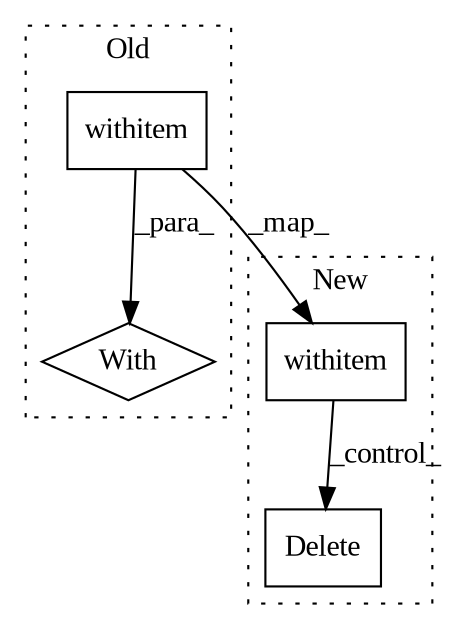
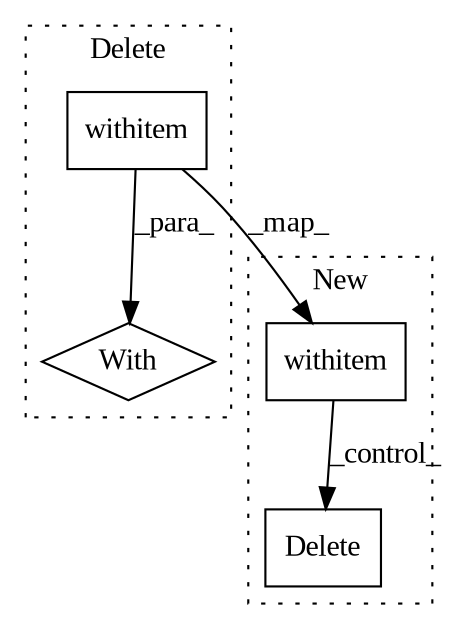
cluster "Old": label "Old" -> "Delete"
